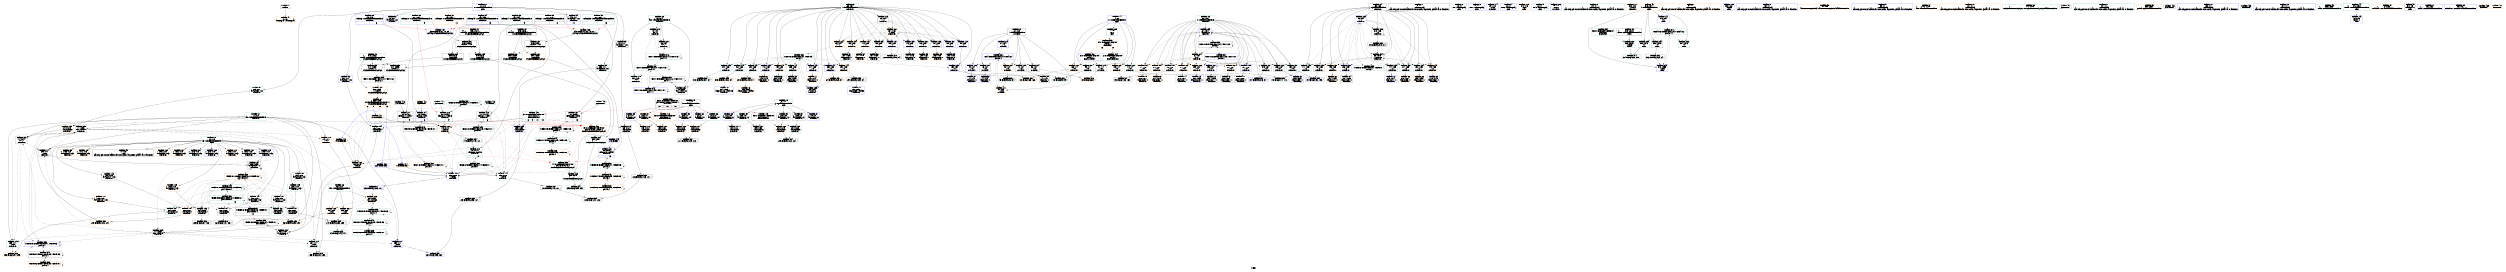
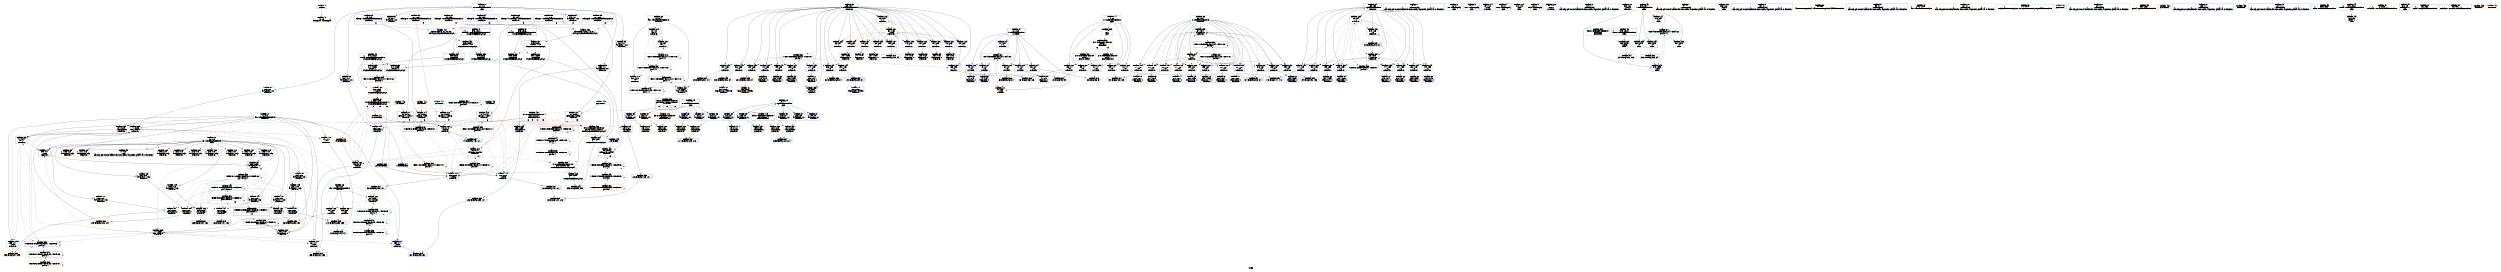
node "NodeID: 375": text "MR_39V_2 = PHI(MR_39V_3, MR_39V_1, )" -> "MR_39V_2 = ENCHI(MR_39V_3, MR_39V_1, )"
